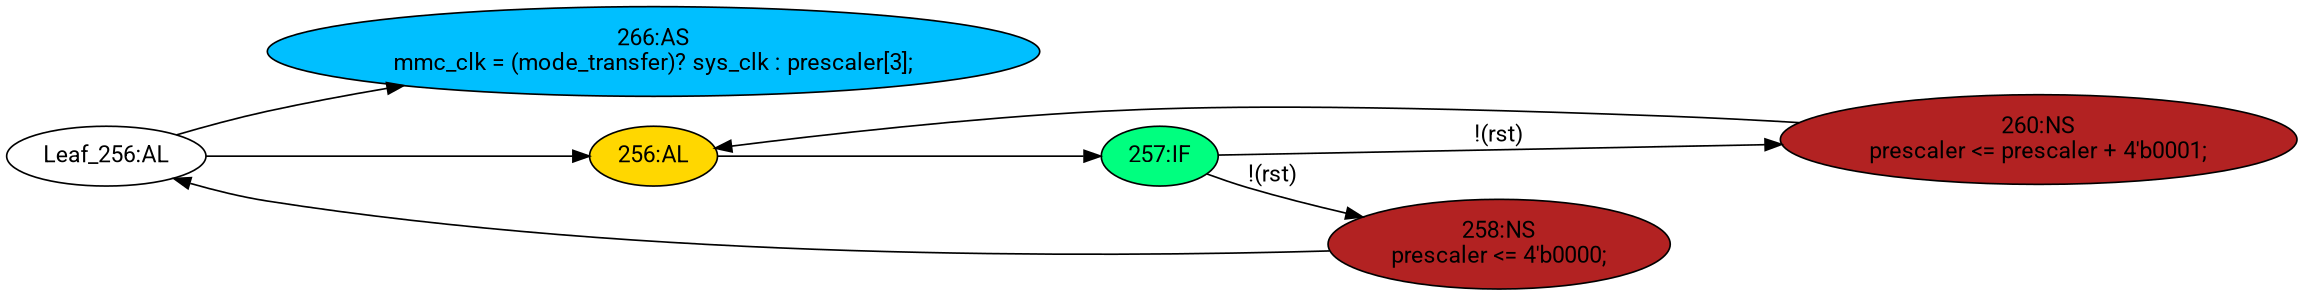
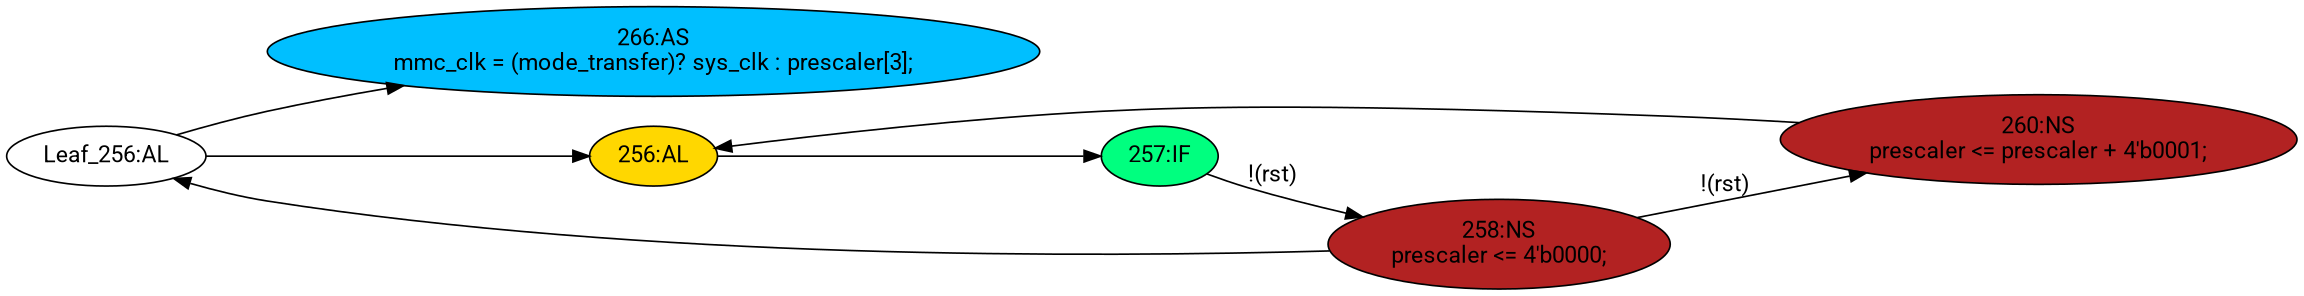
edge "257:IF" -> "260:NS prescaler <= prescaler + 4'b0001;": now "258:NS prescaler <= 4'b0000;" -> "260:NS prescaler <= prescaler + 4'b0001;"
